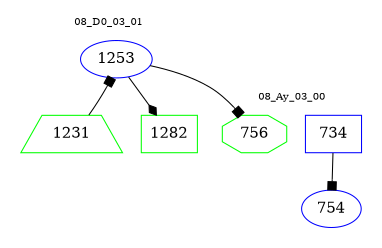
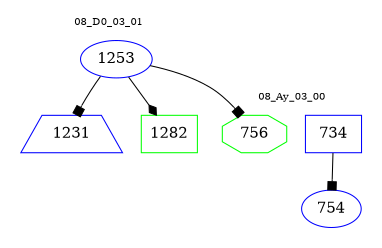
edge "1231" -> "1253": reversed
node "1231": color green -> blue
